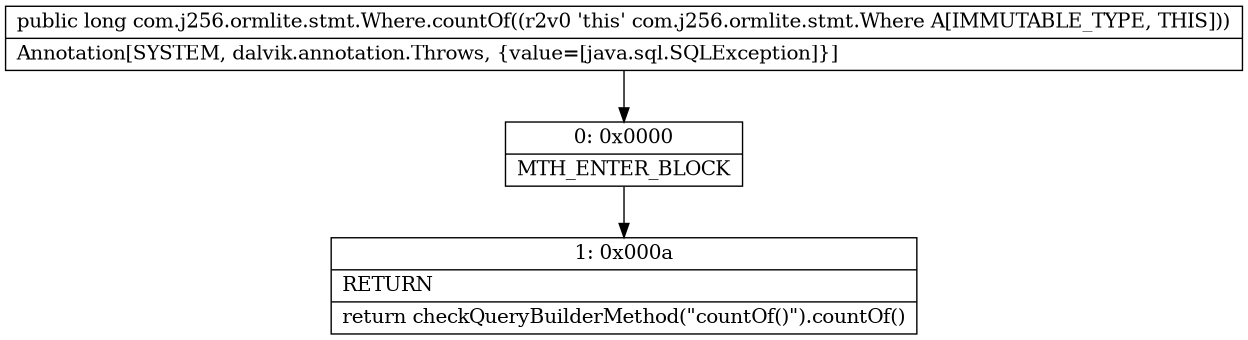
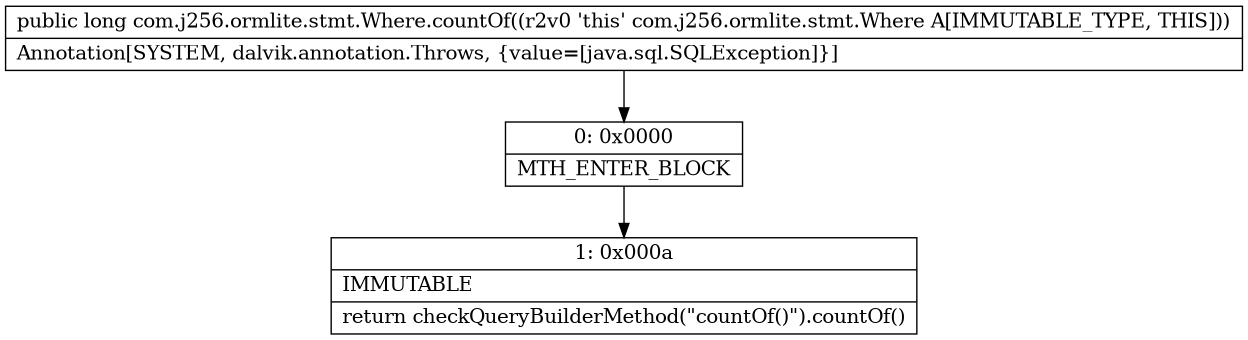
node "1: 0x000a": text "RETURN" -> "IMMUTABLE"
